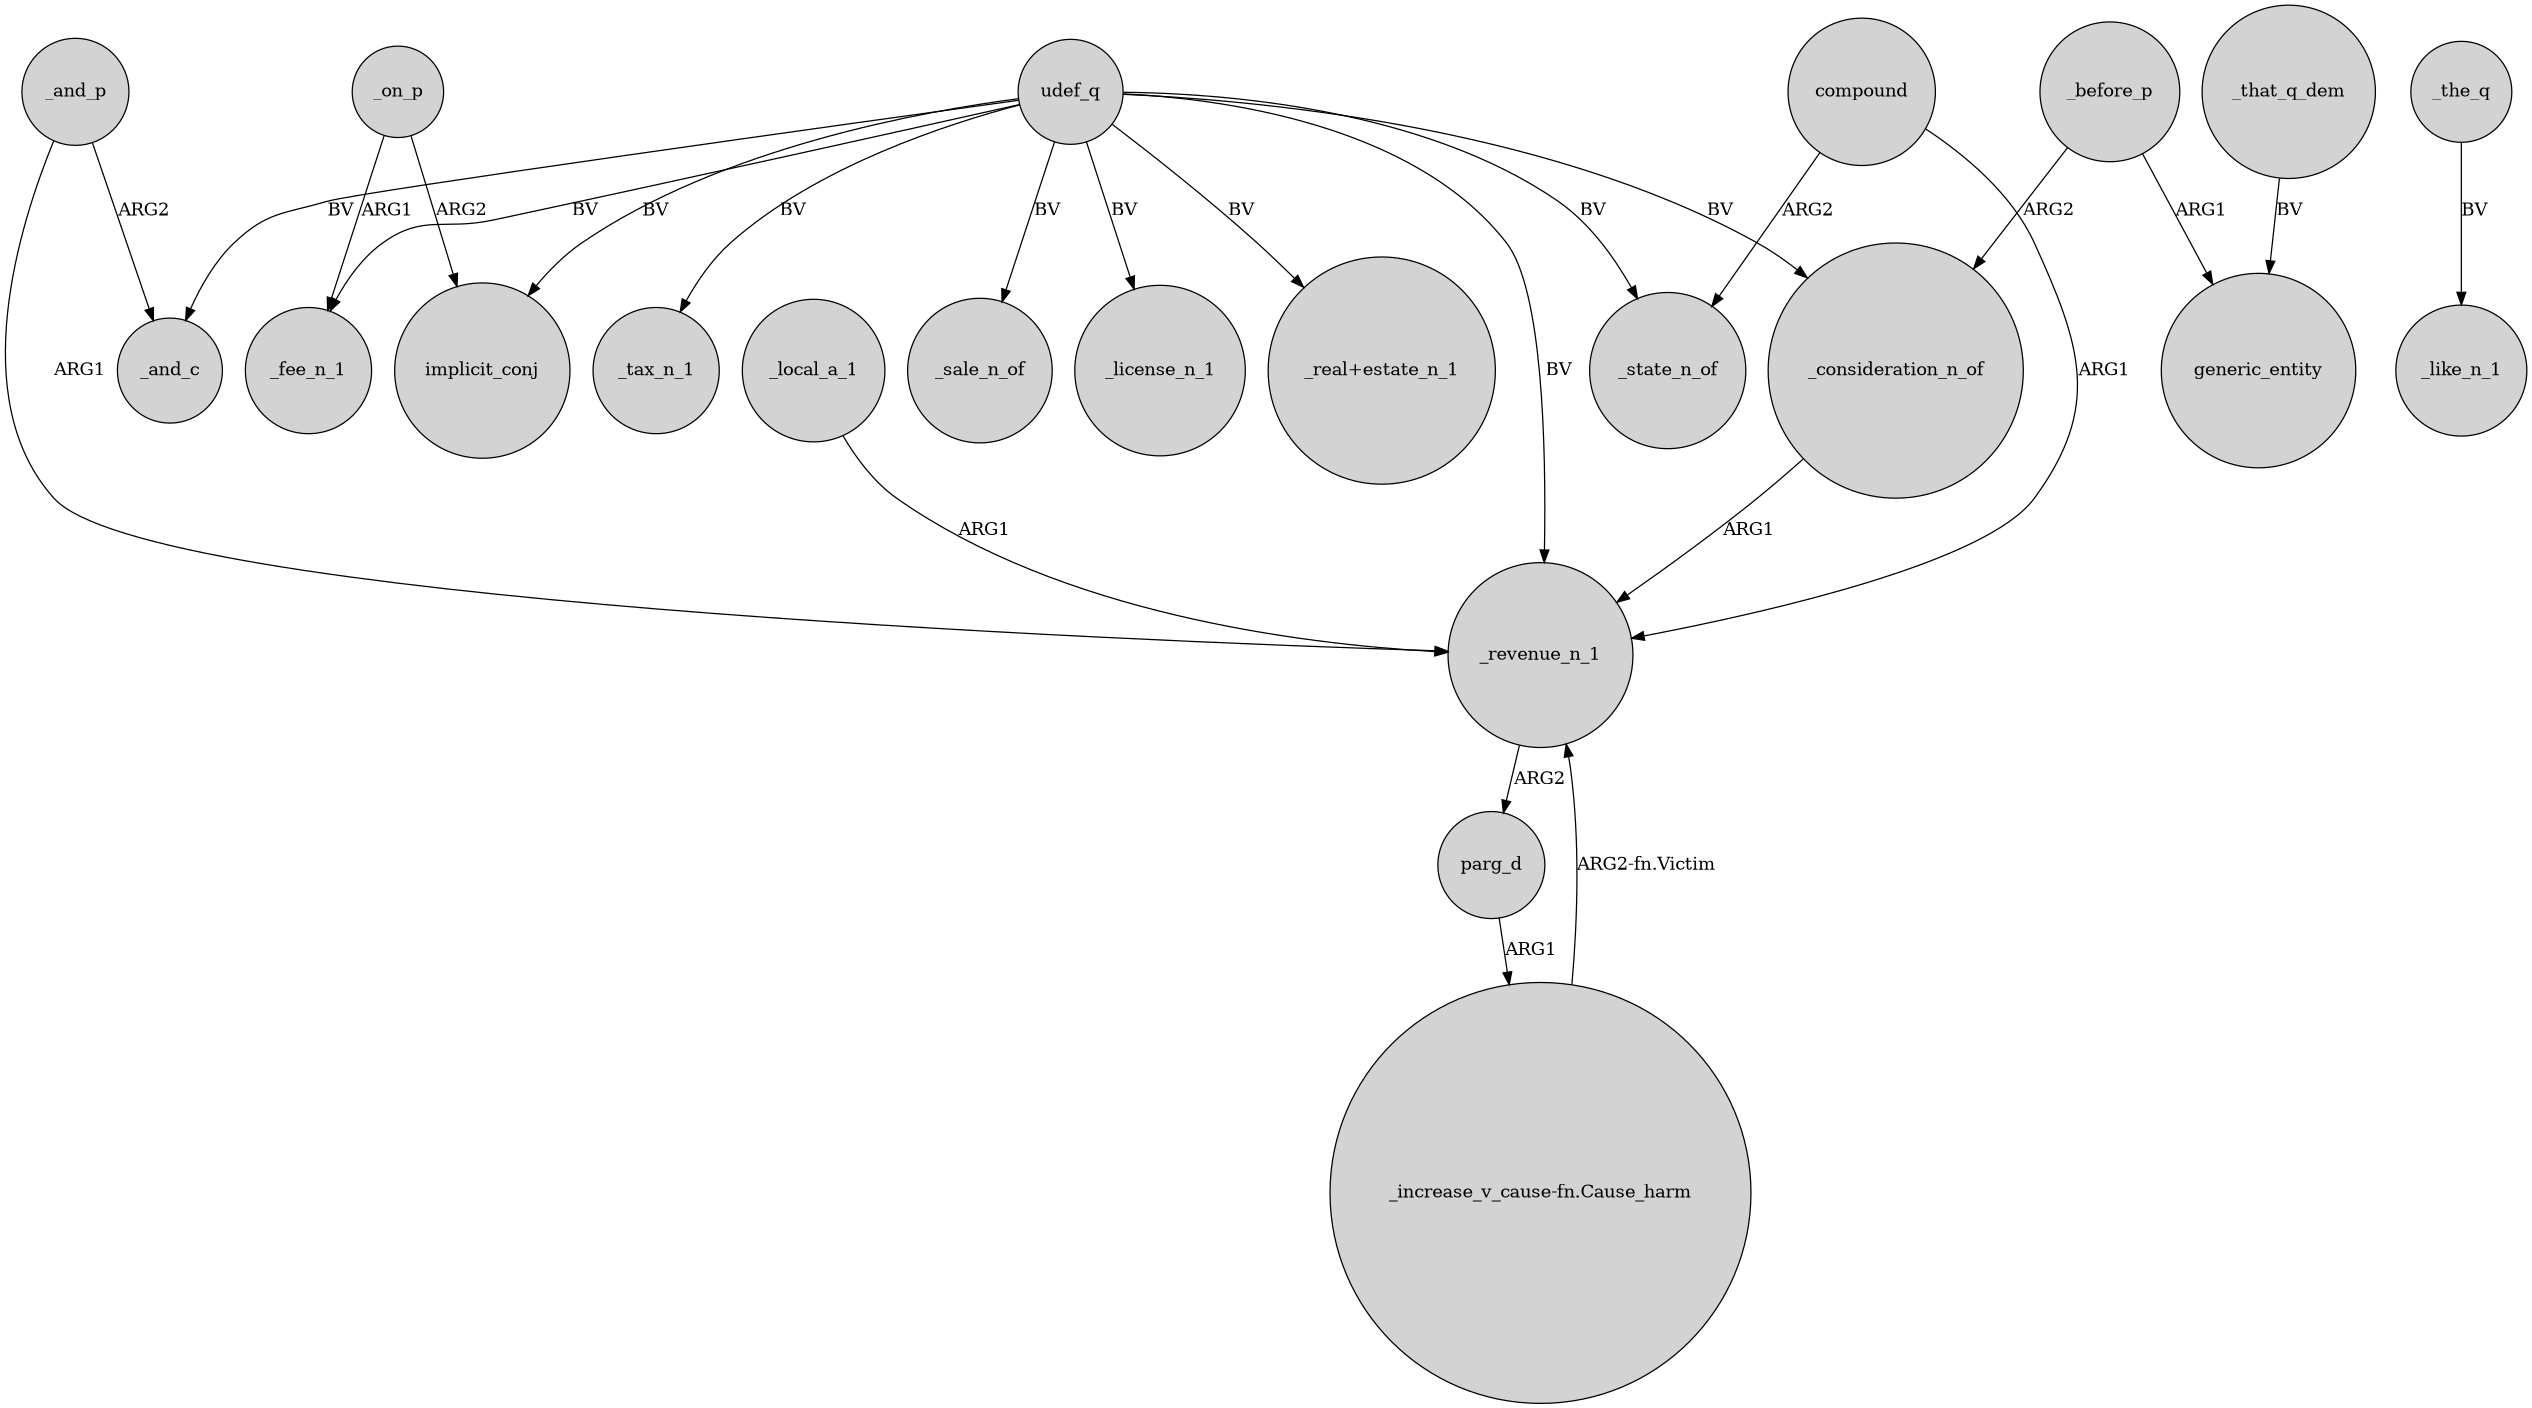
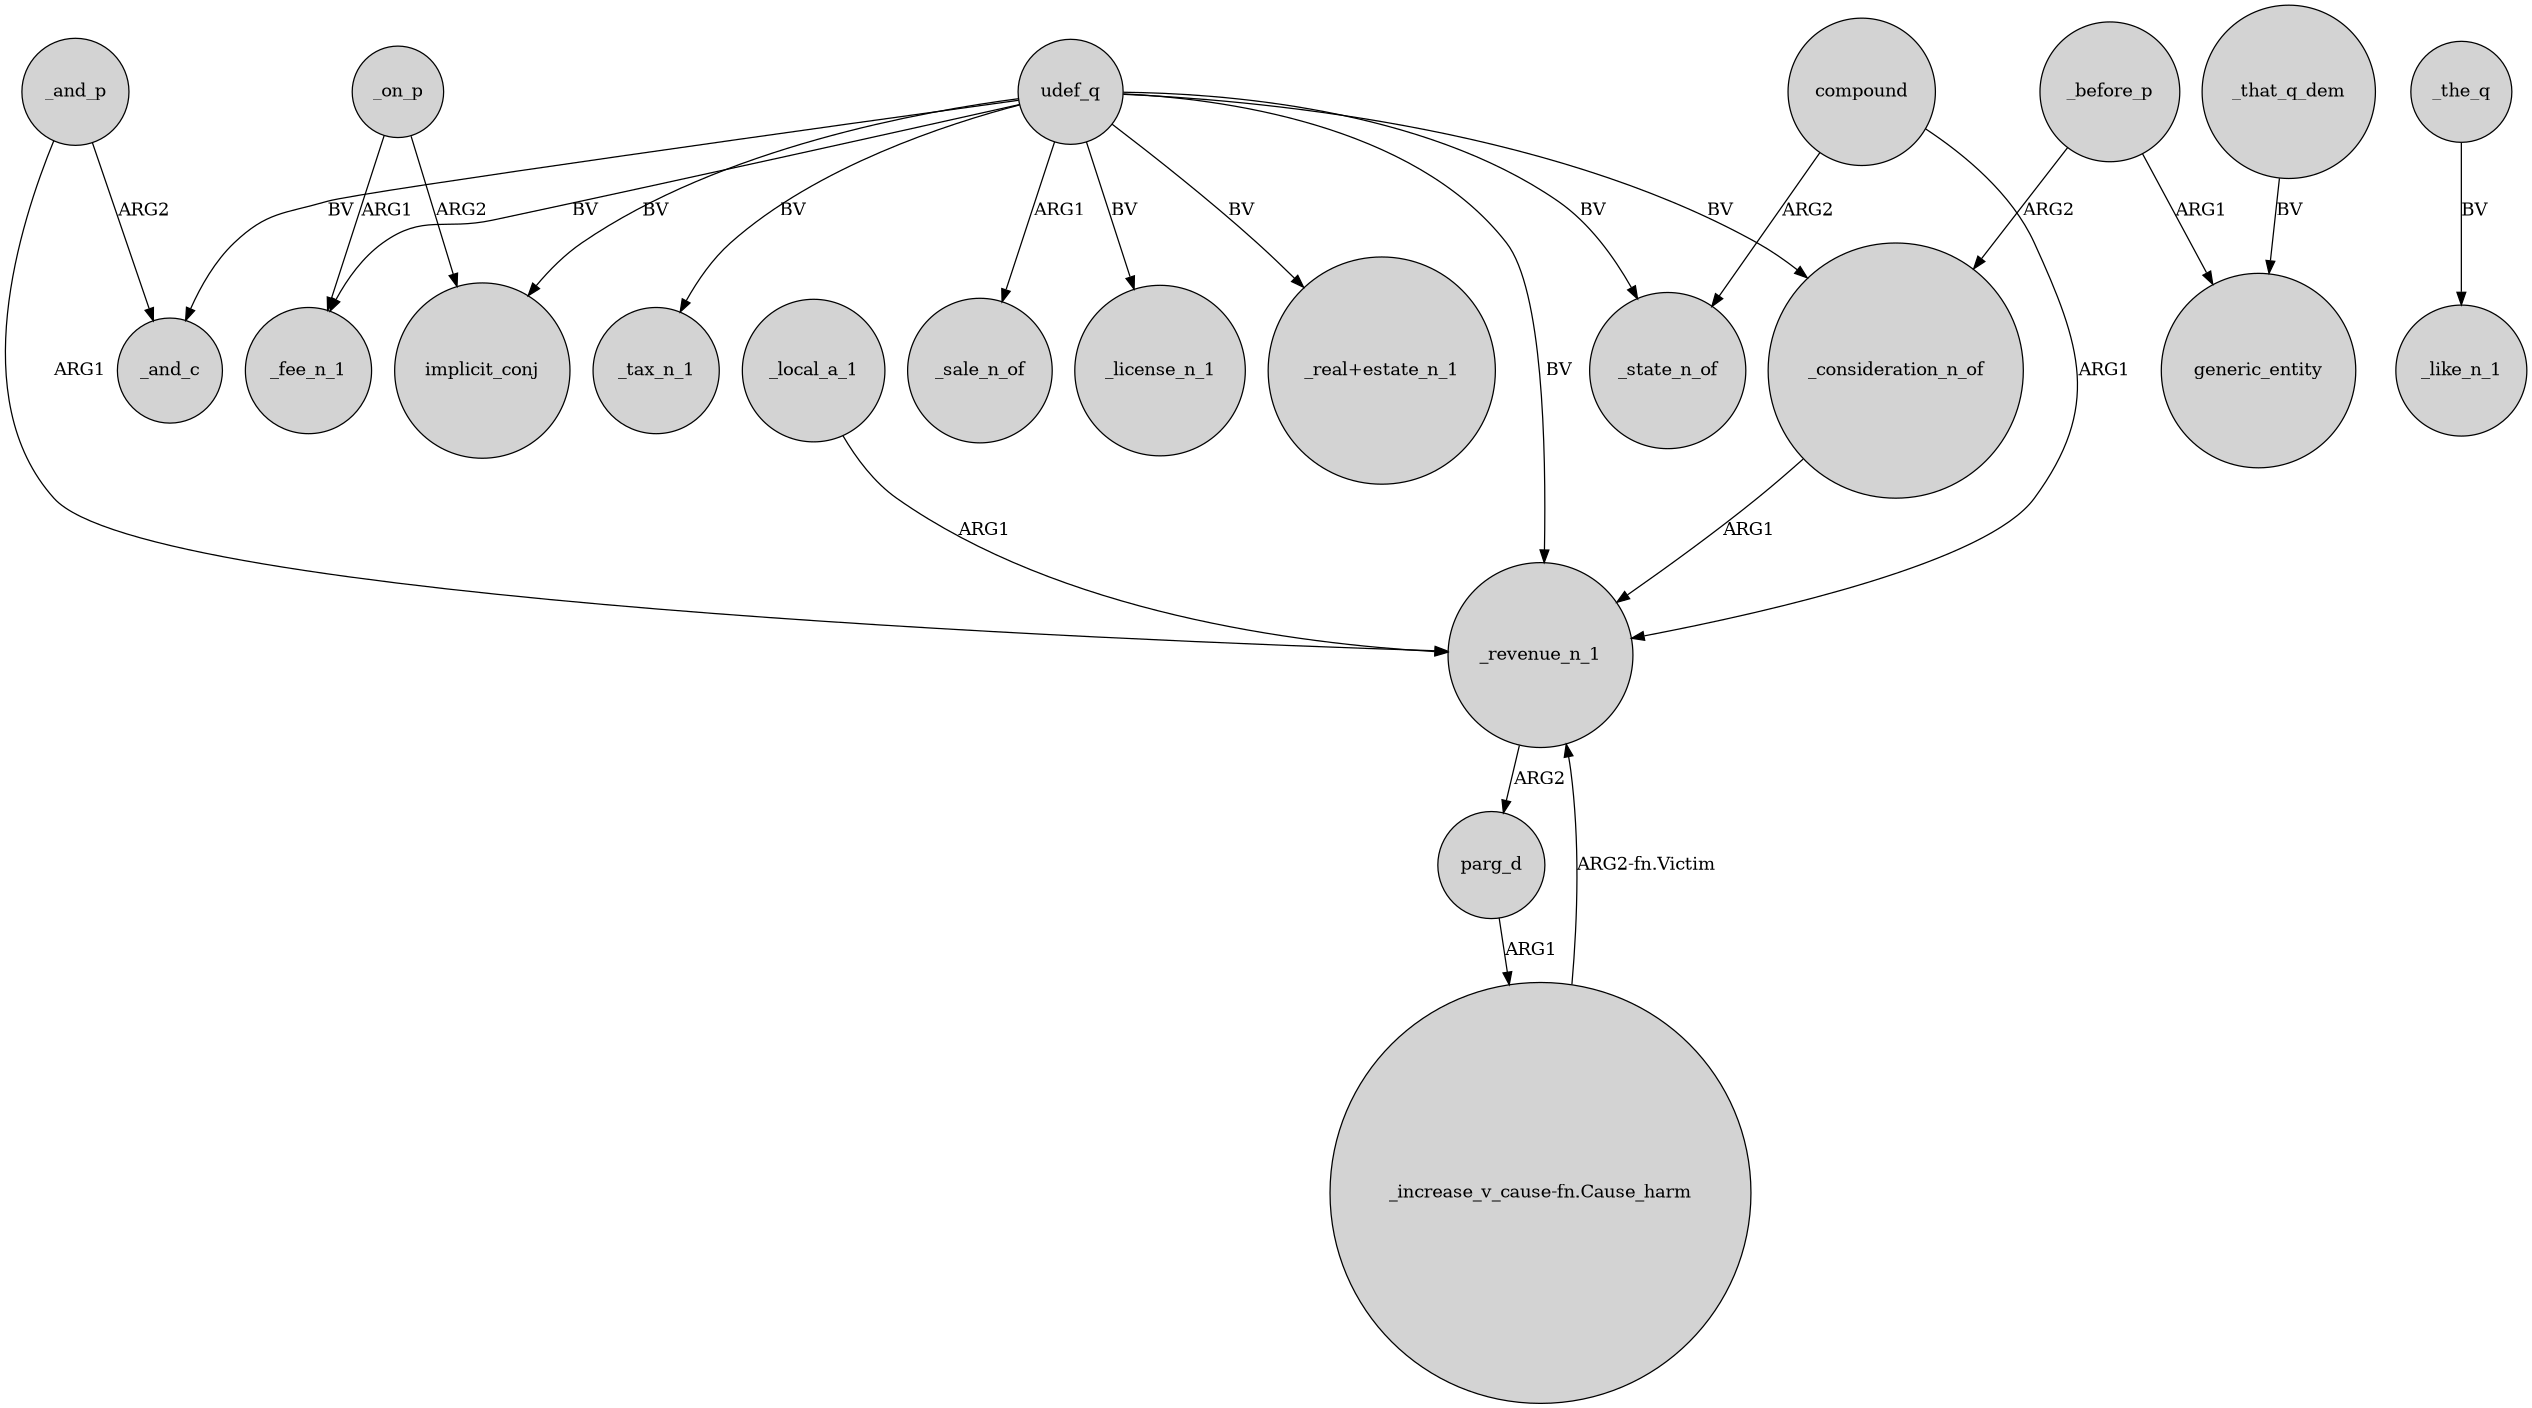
edge "udef_q" -> "_sale_n_of": label "BV" -> "ARG1"
